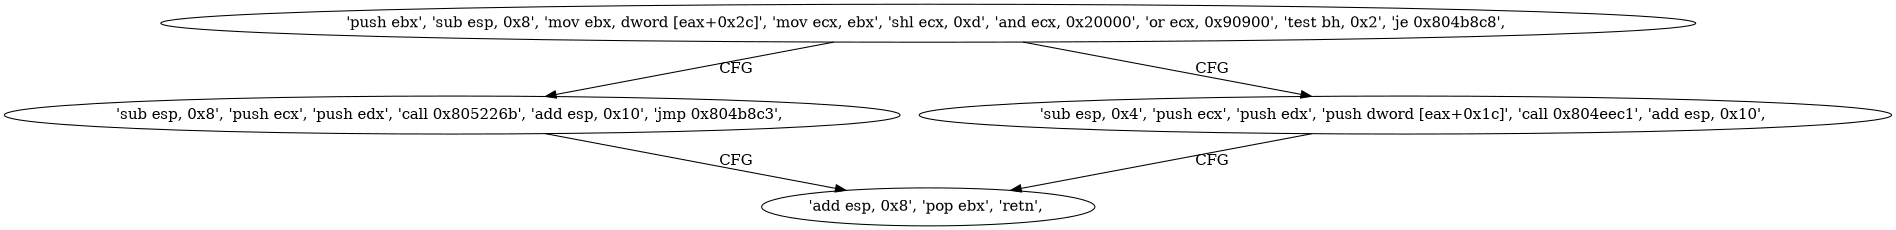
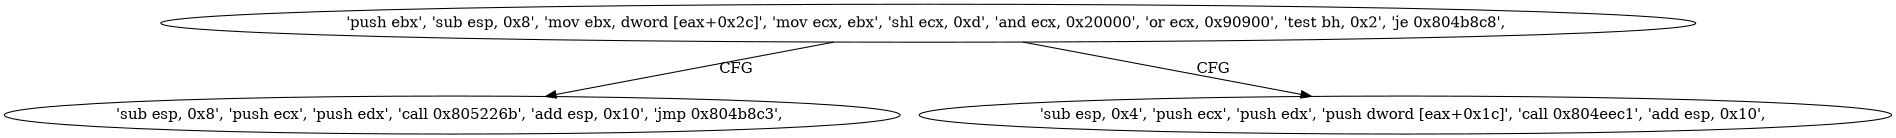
node "'add esp, 0x8', 'pop ebx', 'retn',": removed
